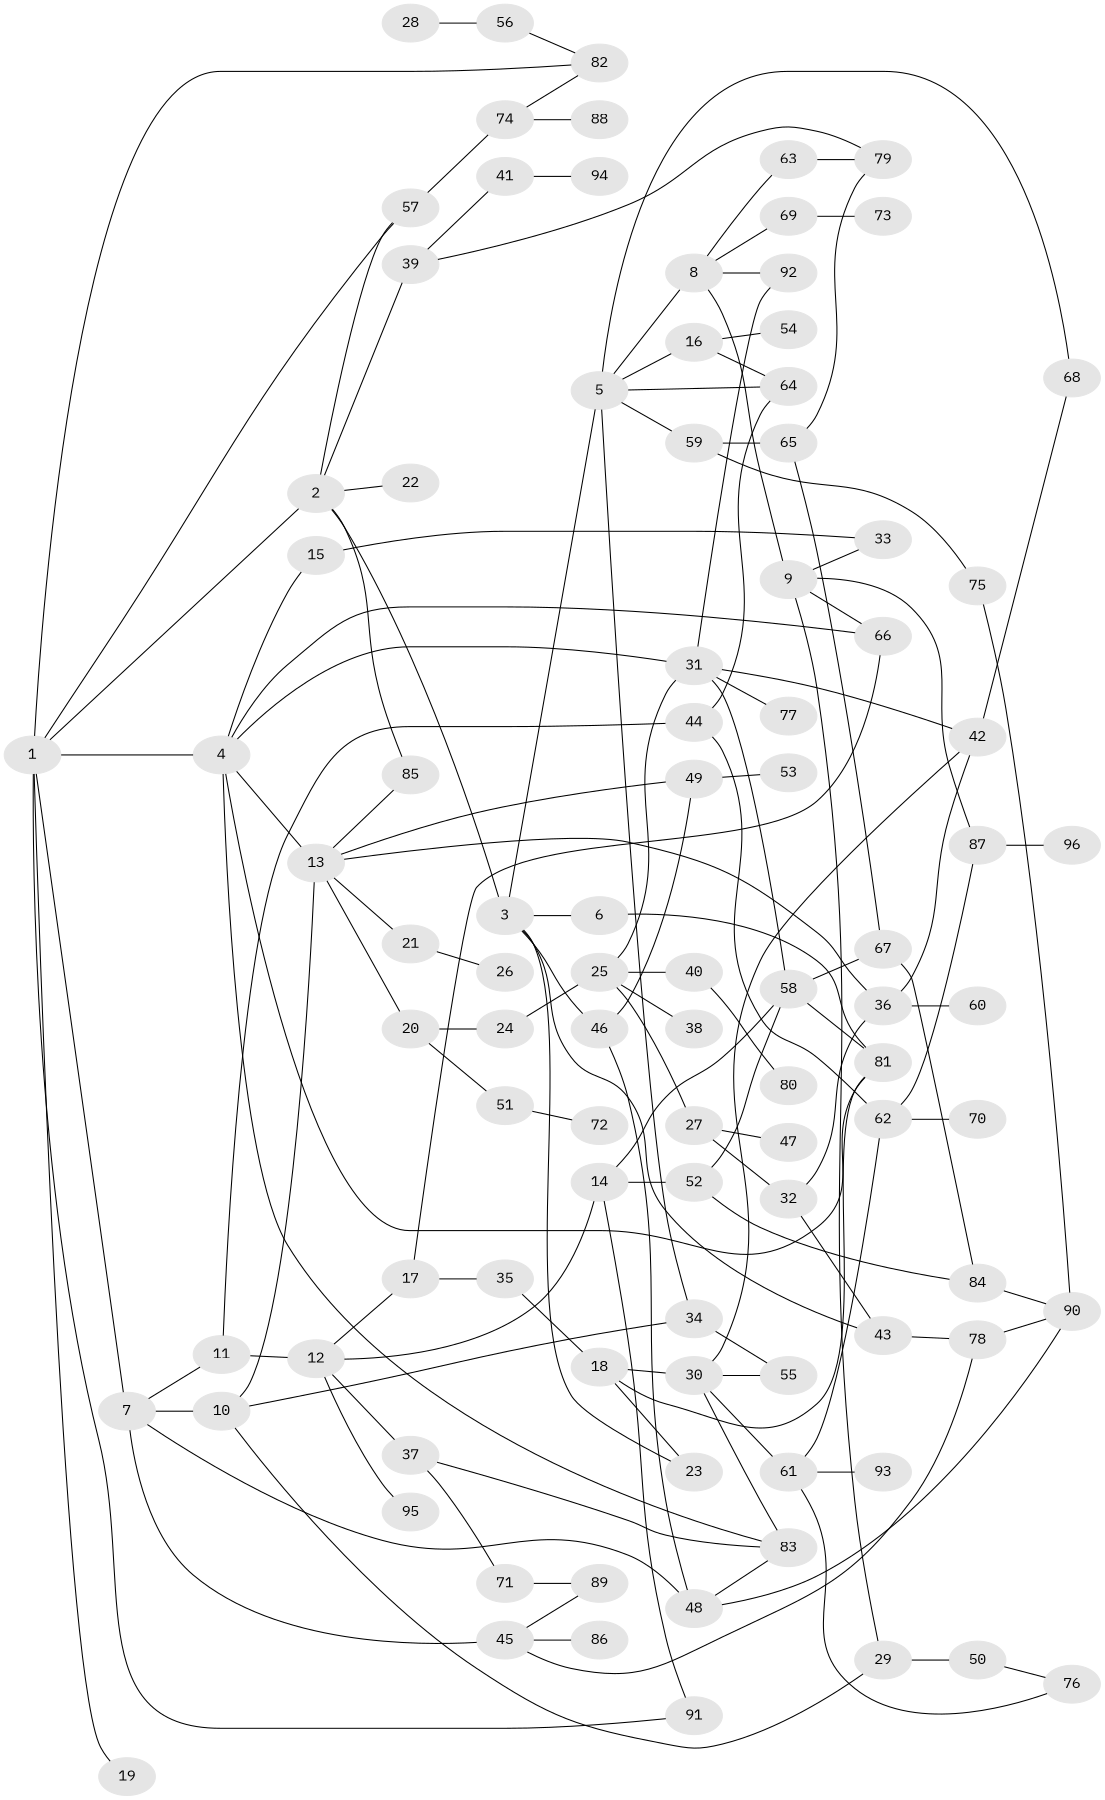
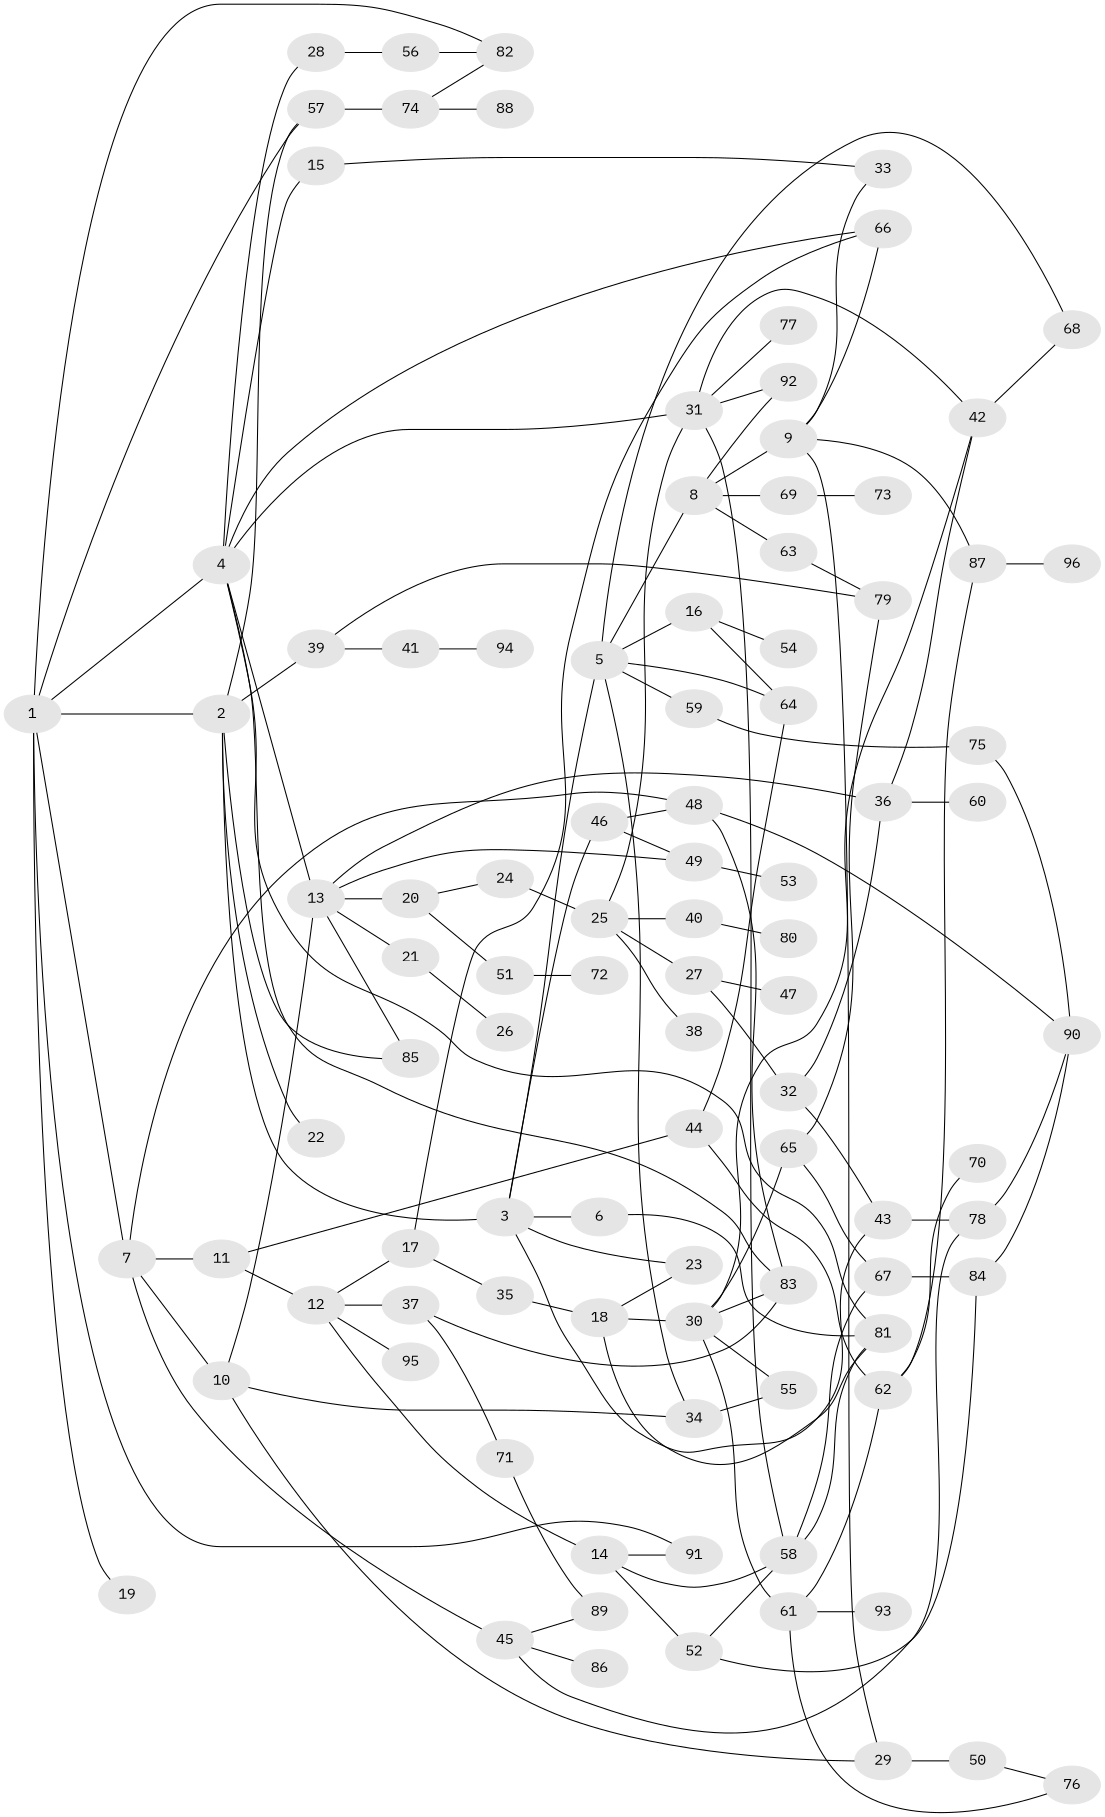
edge "28" -- "4": added
edge "59" -- "65": now "30" -- "65"
